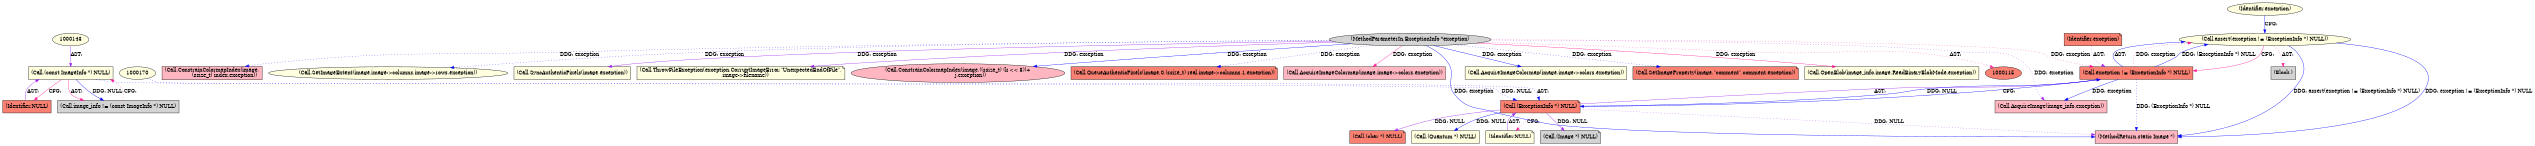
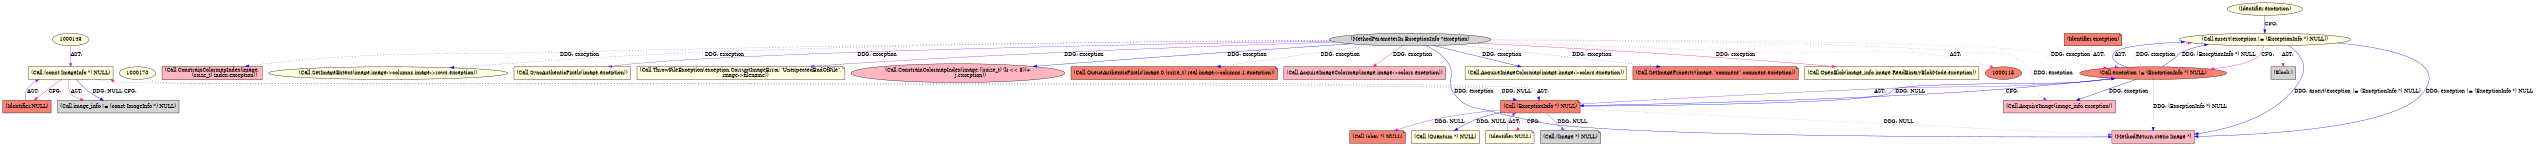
node "(Call,exception != (ExceptionInfo *) NULL)": shape box -> ellipse
